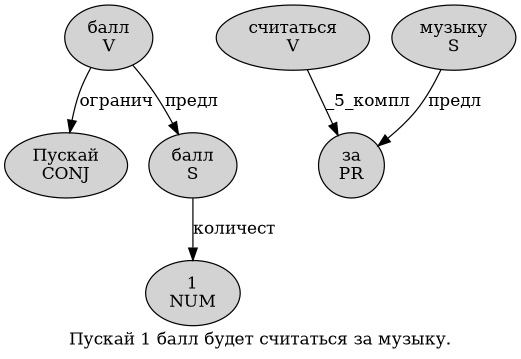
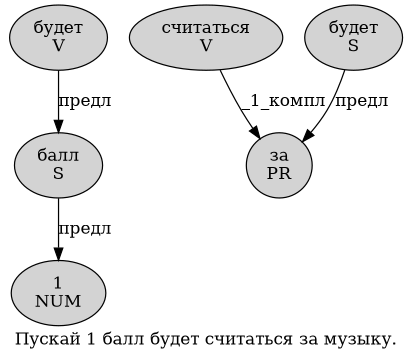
node "балл V": label "балл V" -> "будет V"
node "музыку S": label "музыку S" -> "будет S"
edge "считаться V" -> "за PR": label "_5_компл" -> "_1_компл"
node "Пускай CONJ": removed
edge "балл S" -> "1 NUM": label "количест" -> "предл"
